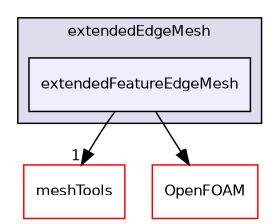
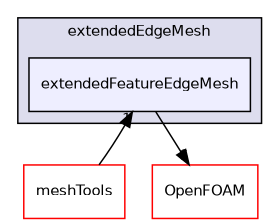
edge "extendedFeatureEdgeMesh" -> "meshTools": reversed
